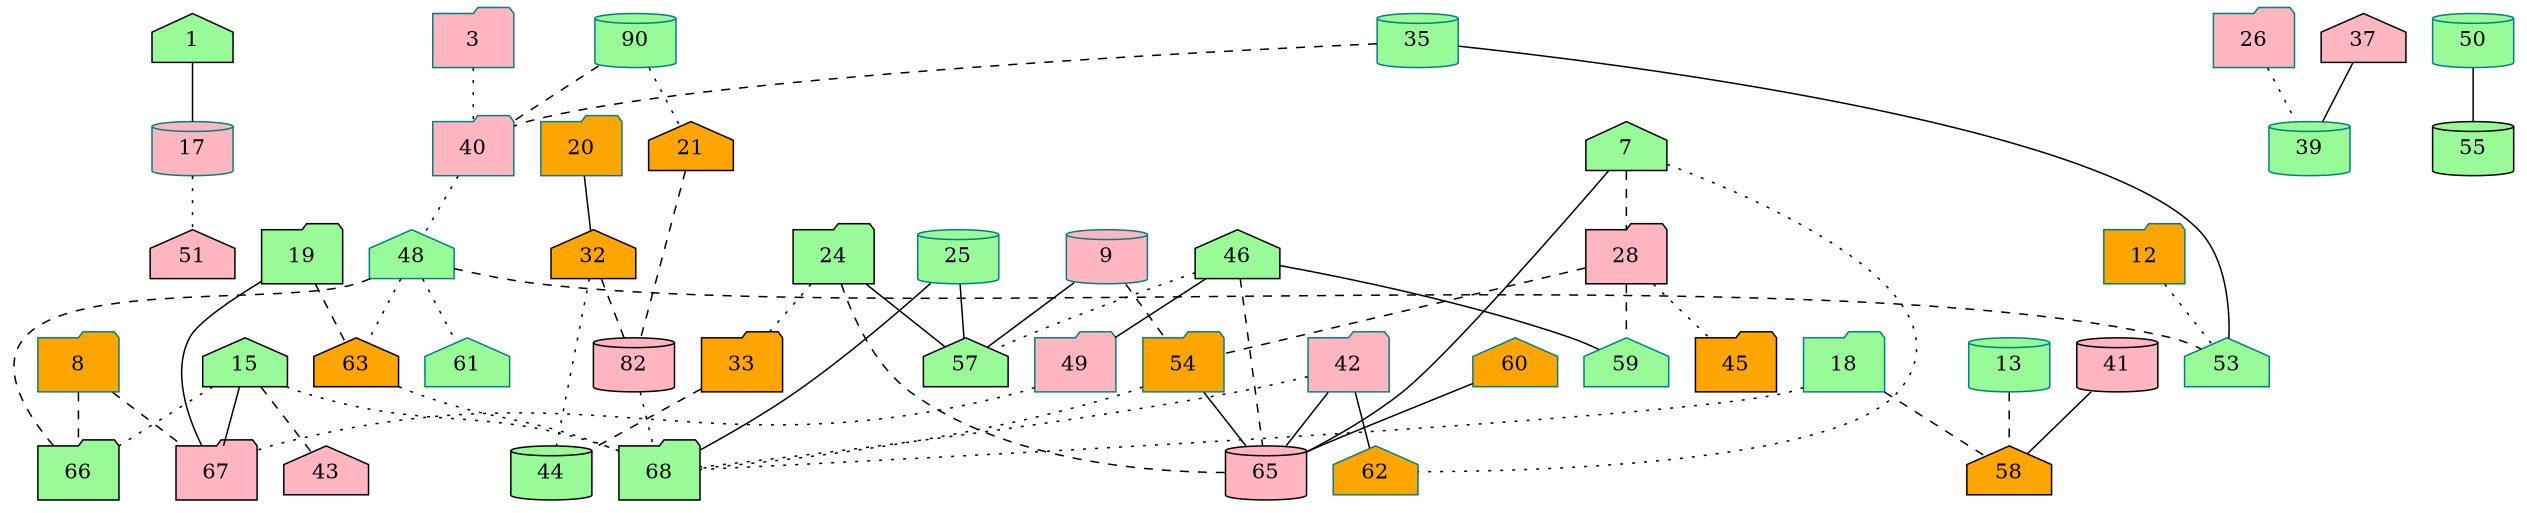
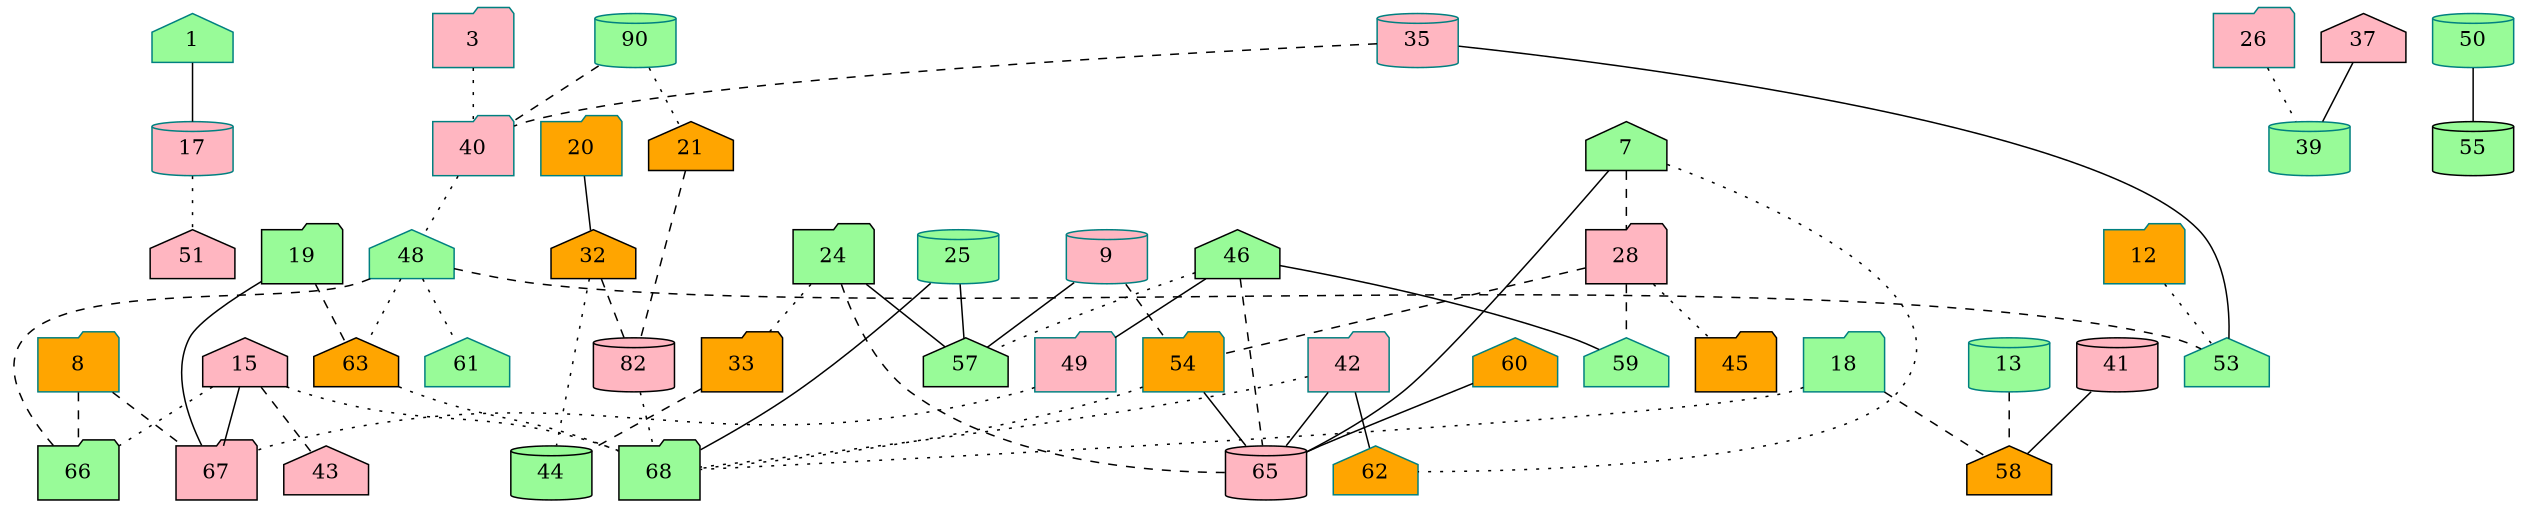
node "1": color black -> teal
node "35": fillcolor palegreen -> lightpink
node "15": fillcolor palegreen -> lightpink
